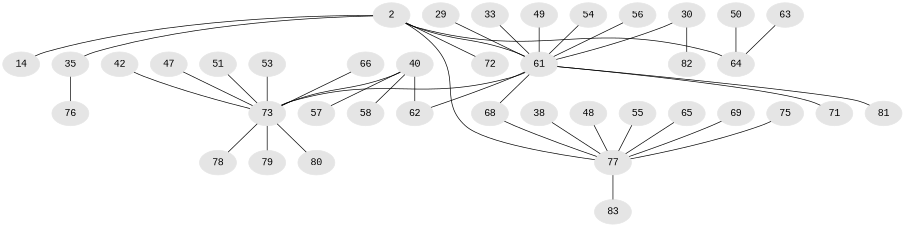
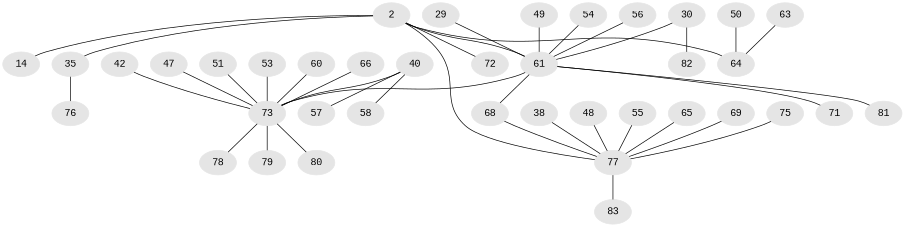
node "33": removed
node "60": added
node "62": removed
